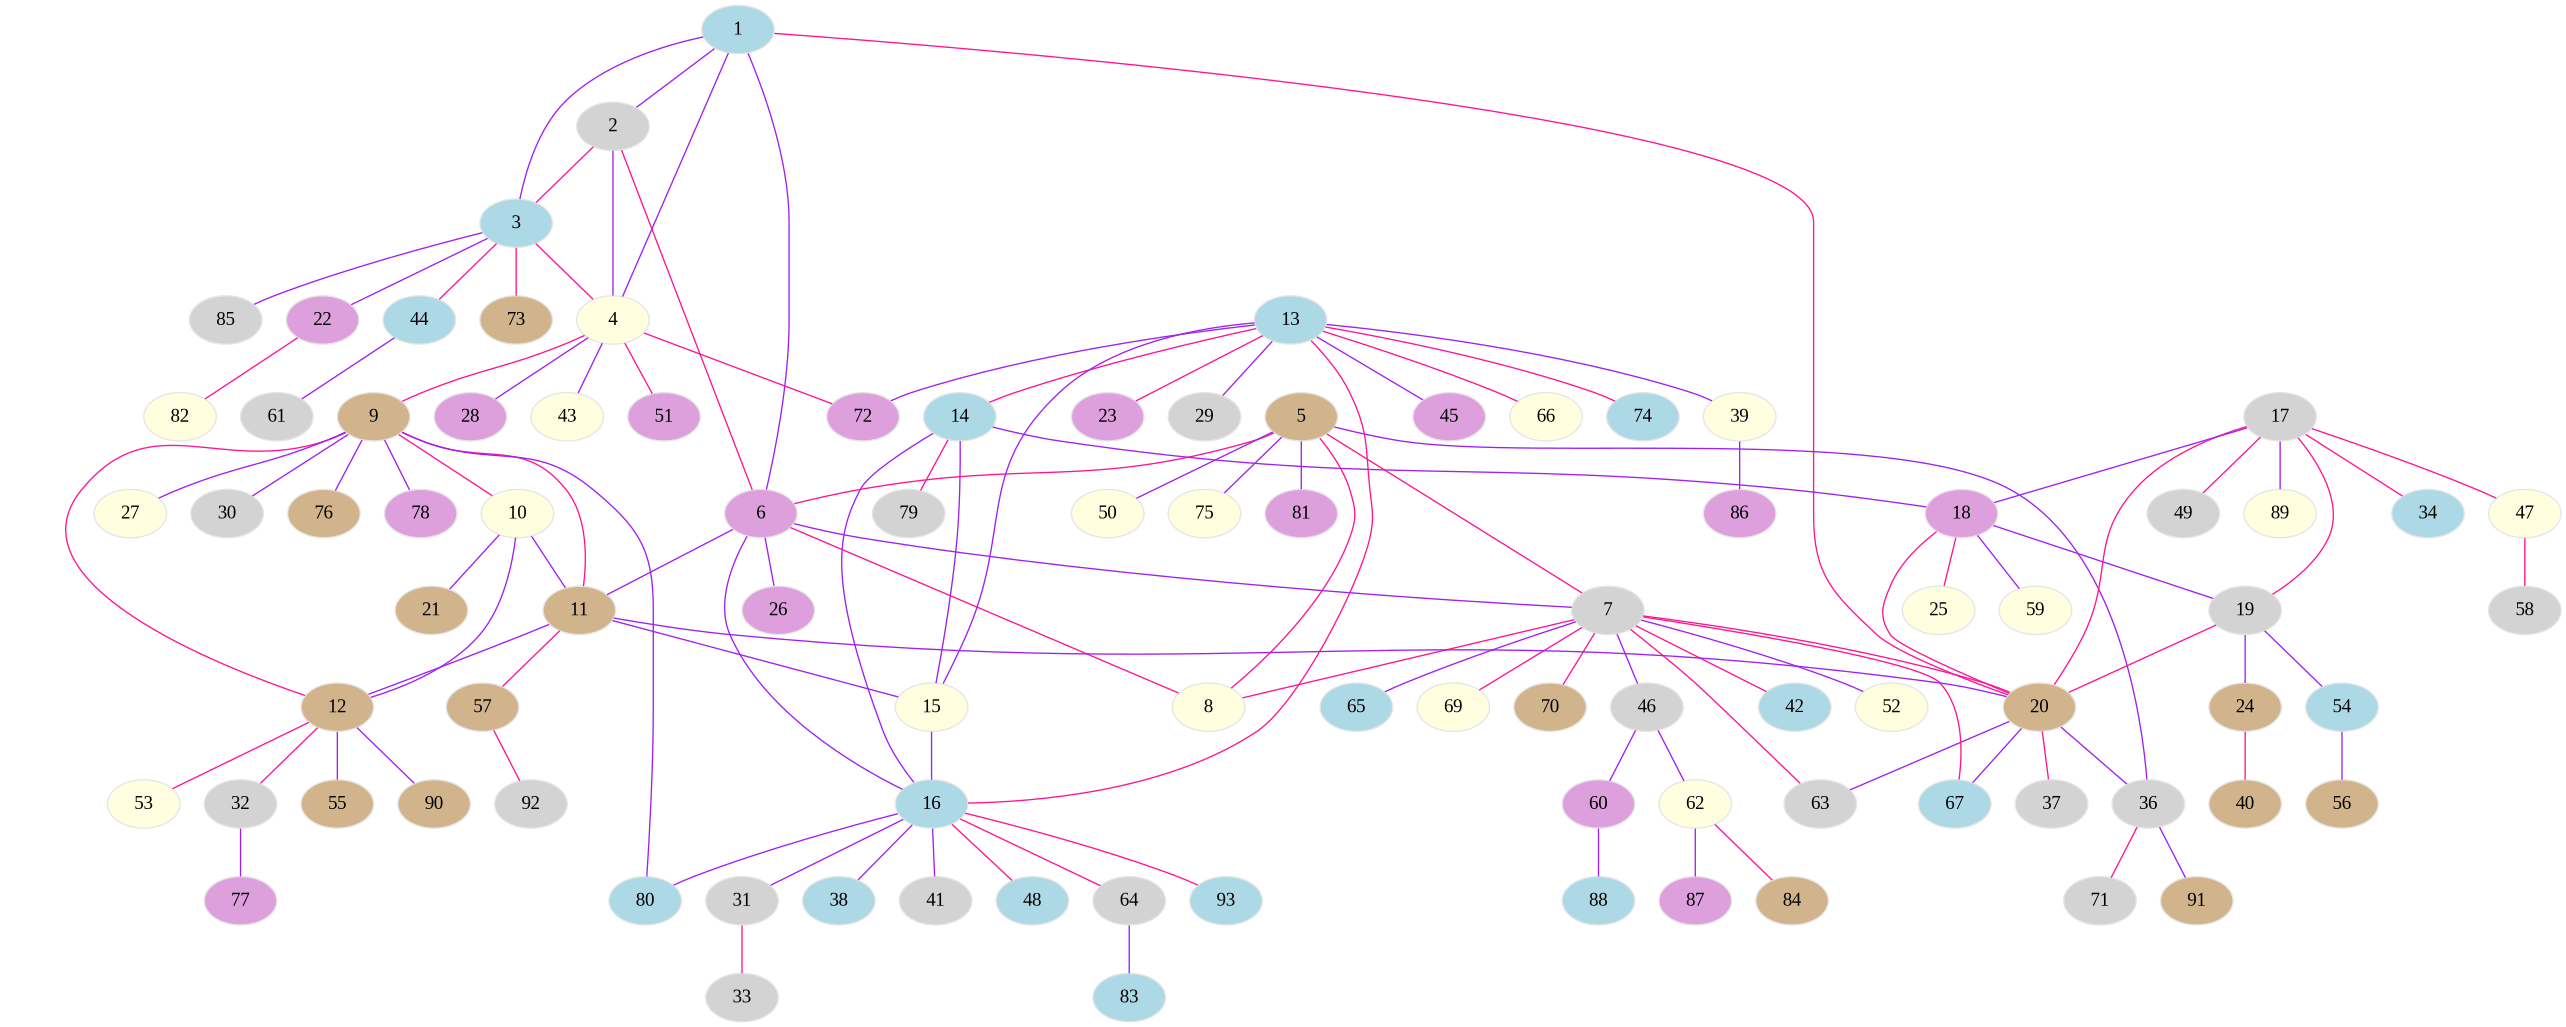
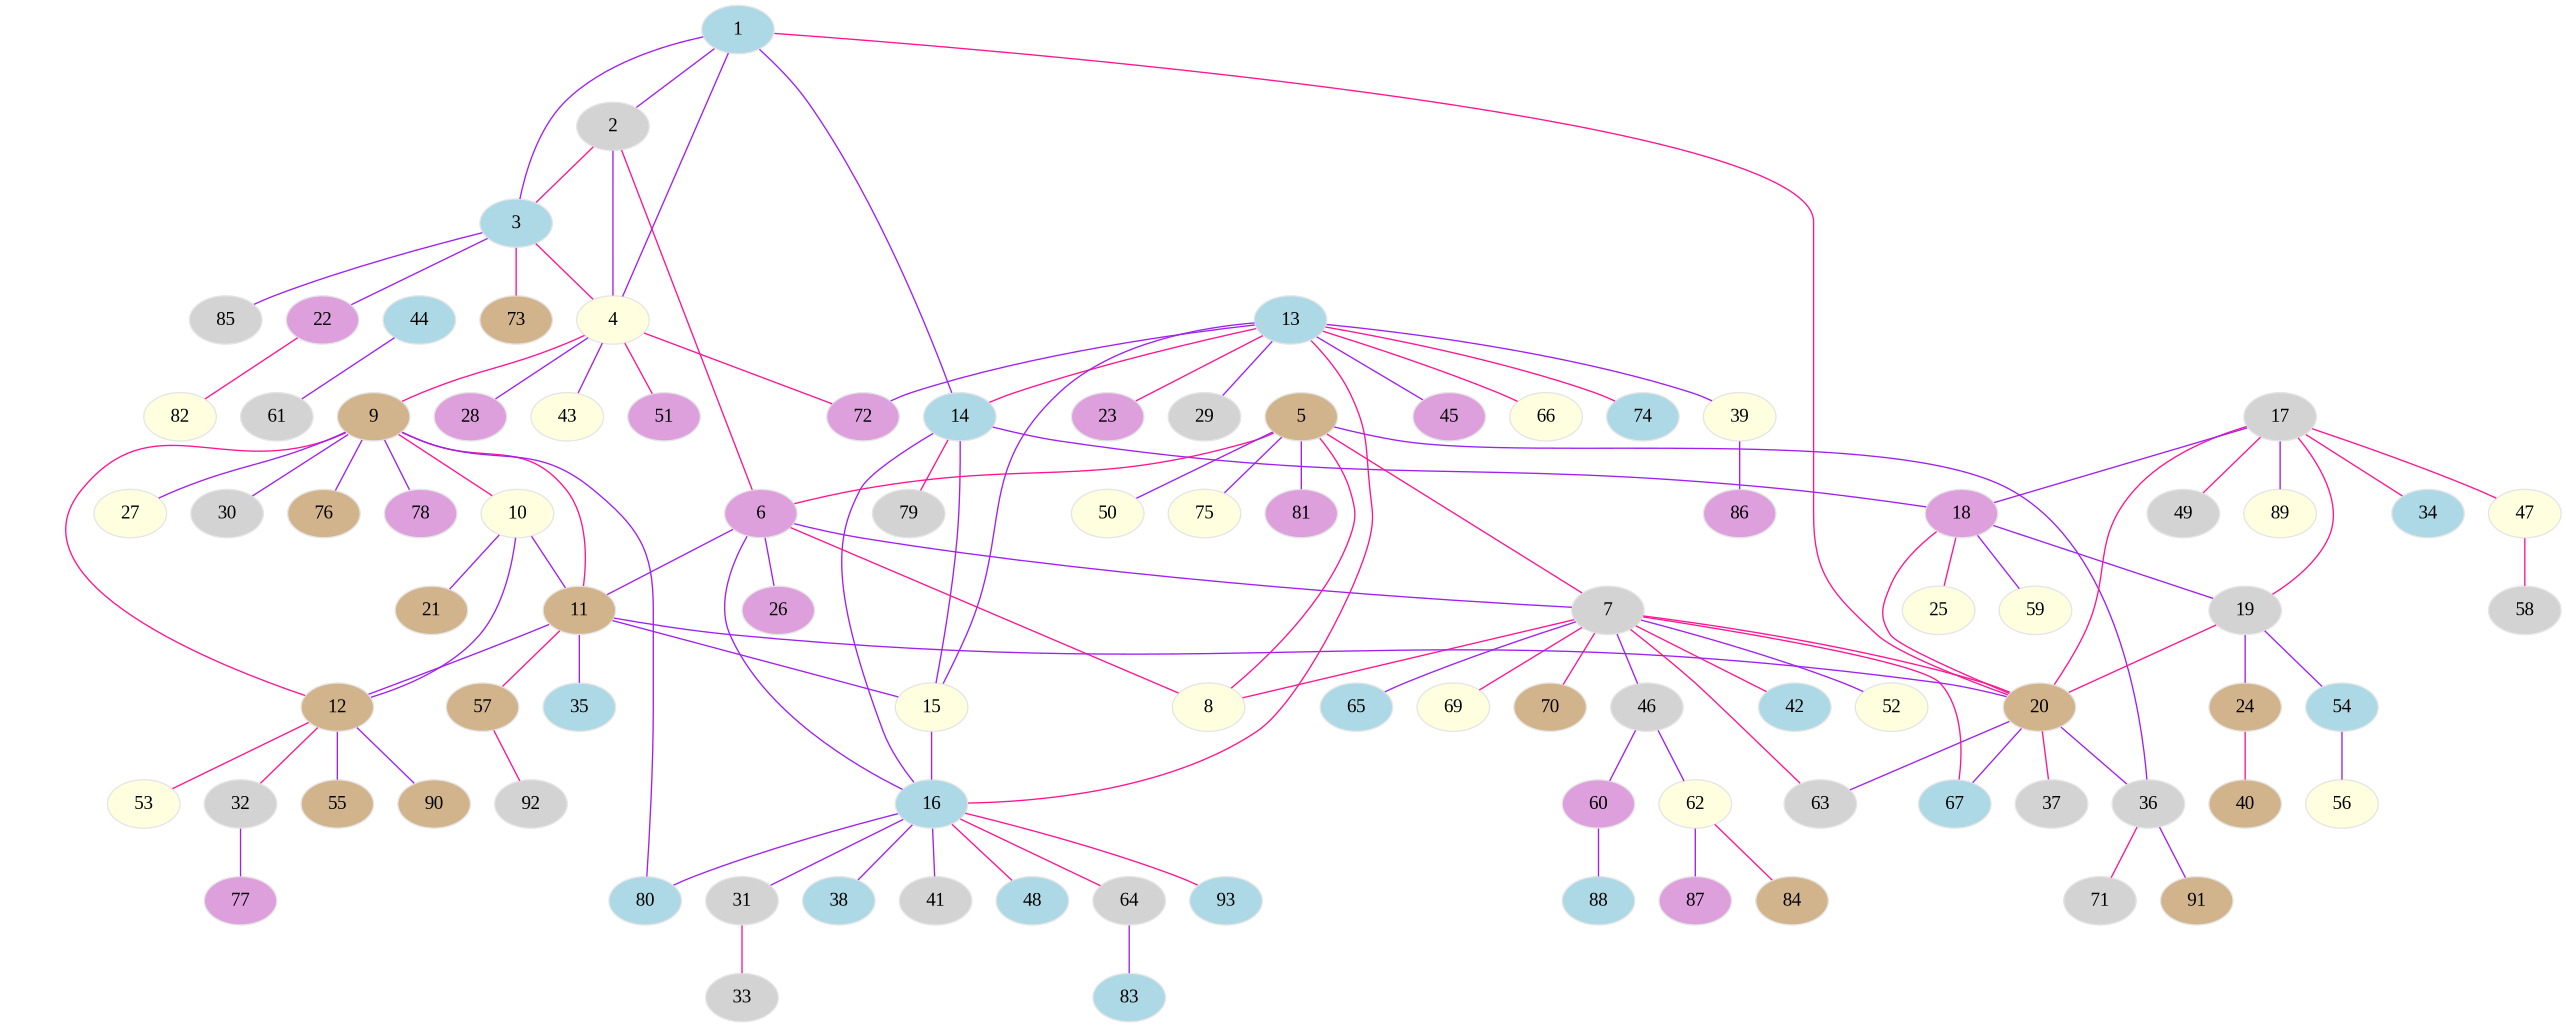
edge "1" -- "6": now "1" -- "14"
edge "3" -- "44": removed
node "35": added
node "56": fillcolor tan -> lightyellow
